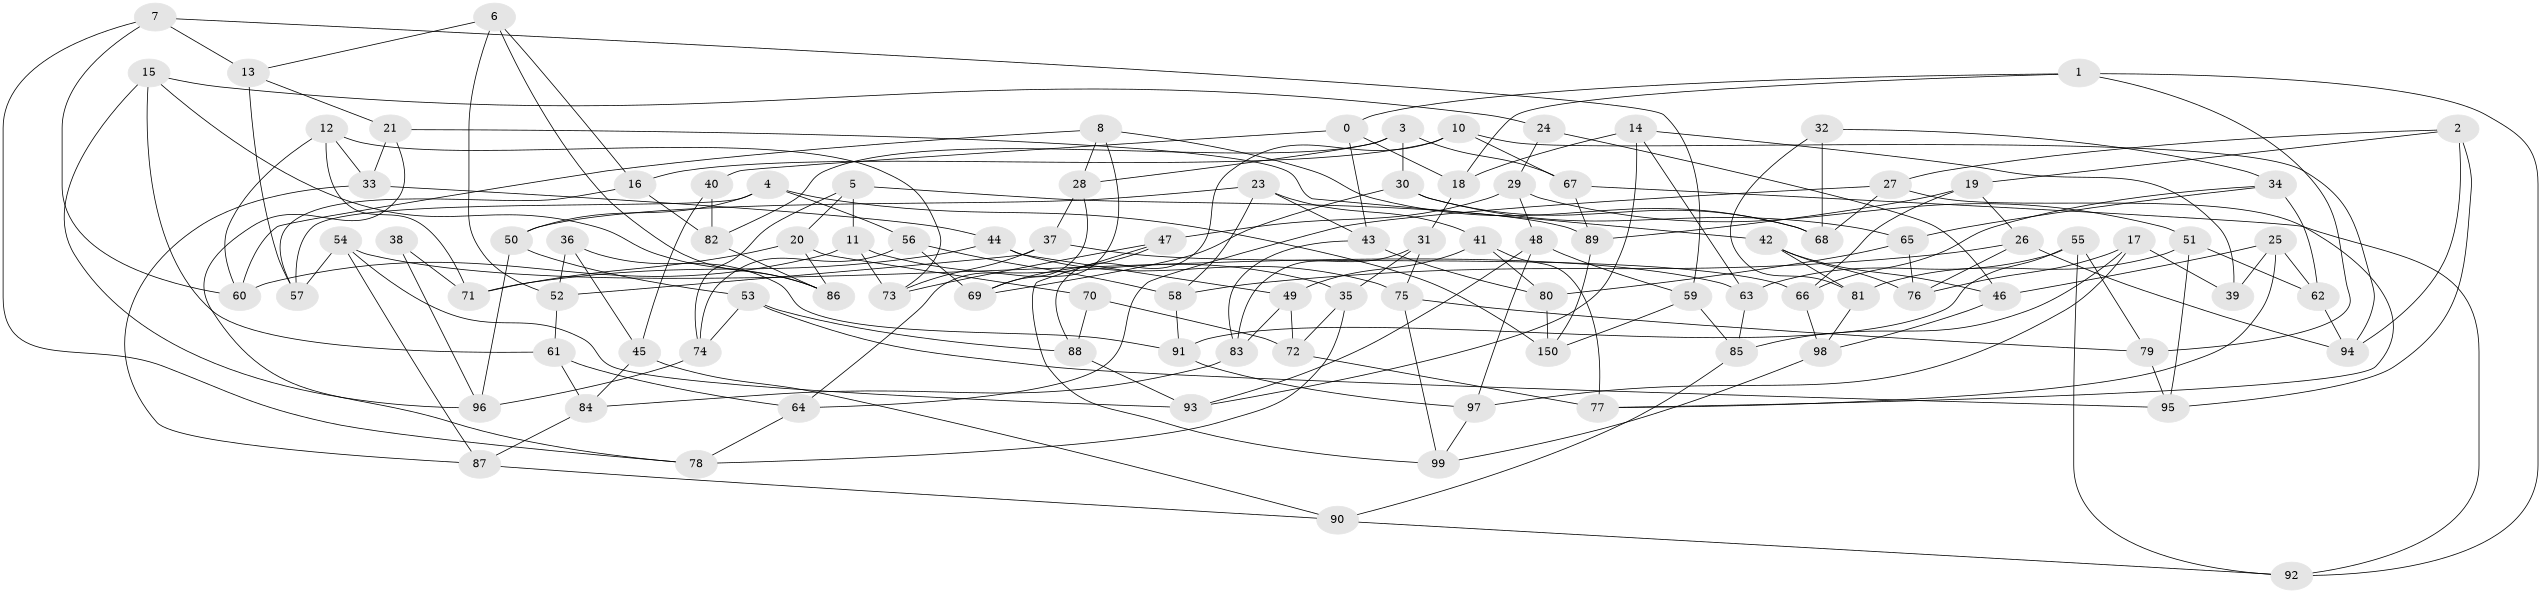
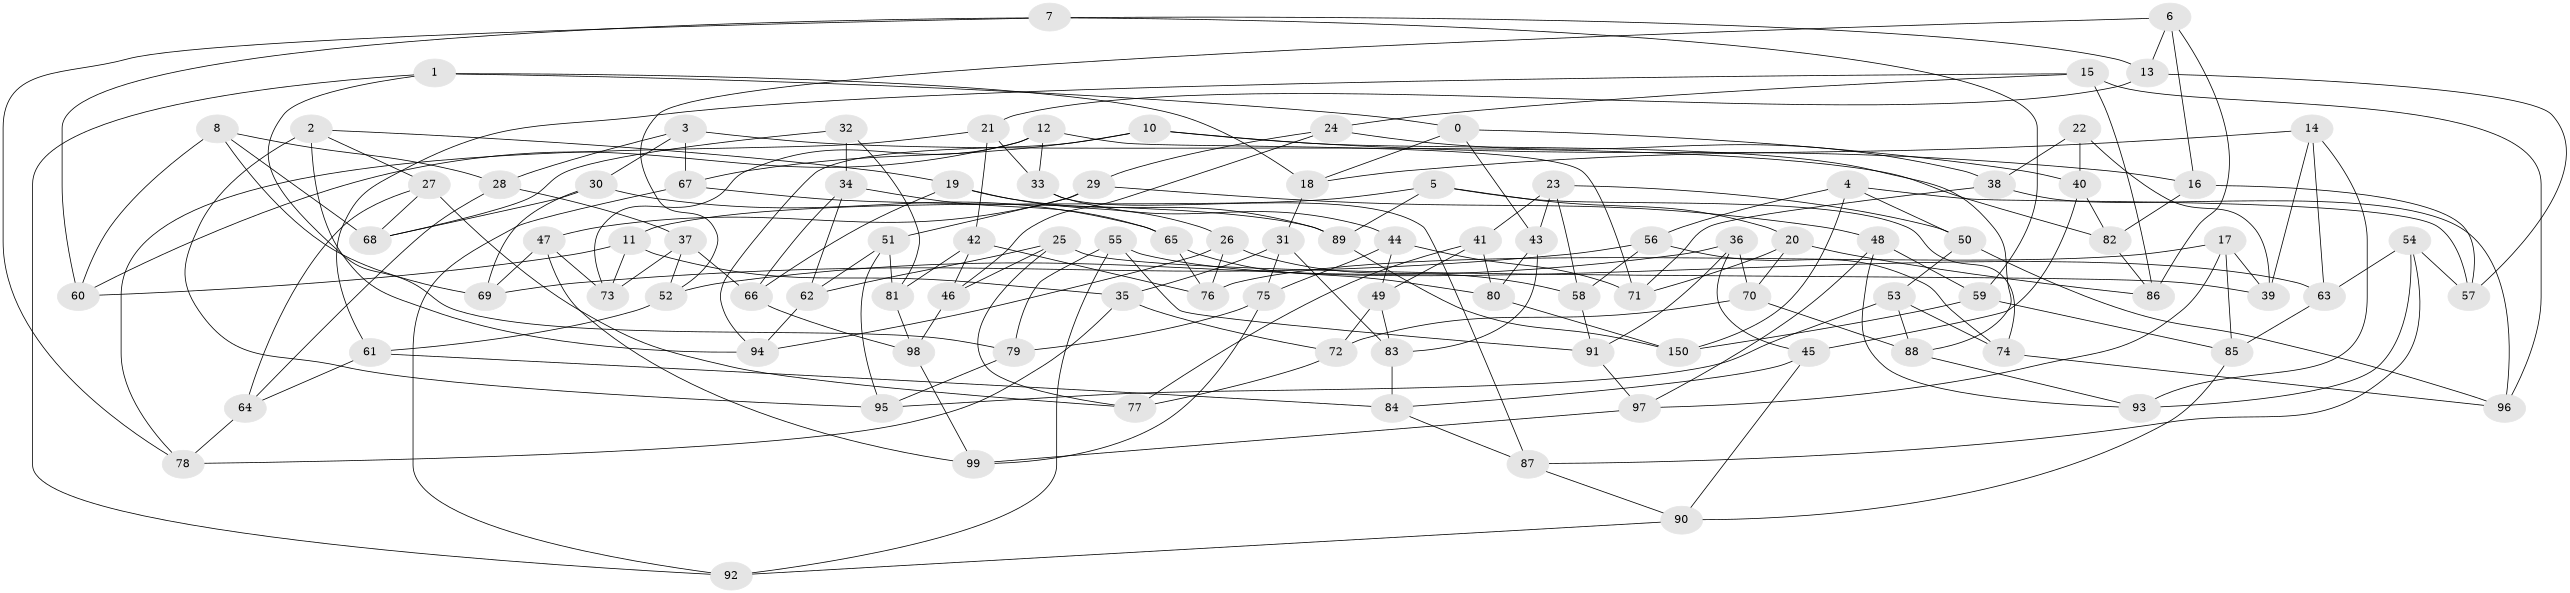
node "22": added
edge "24" -- "38": added
edge "36" -- "70": added
